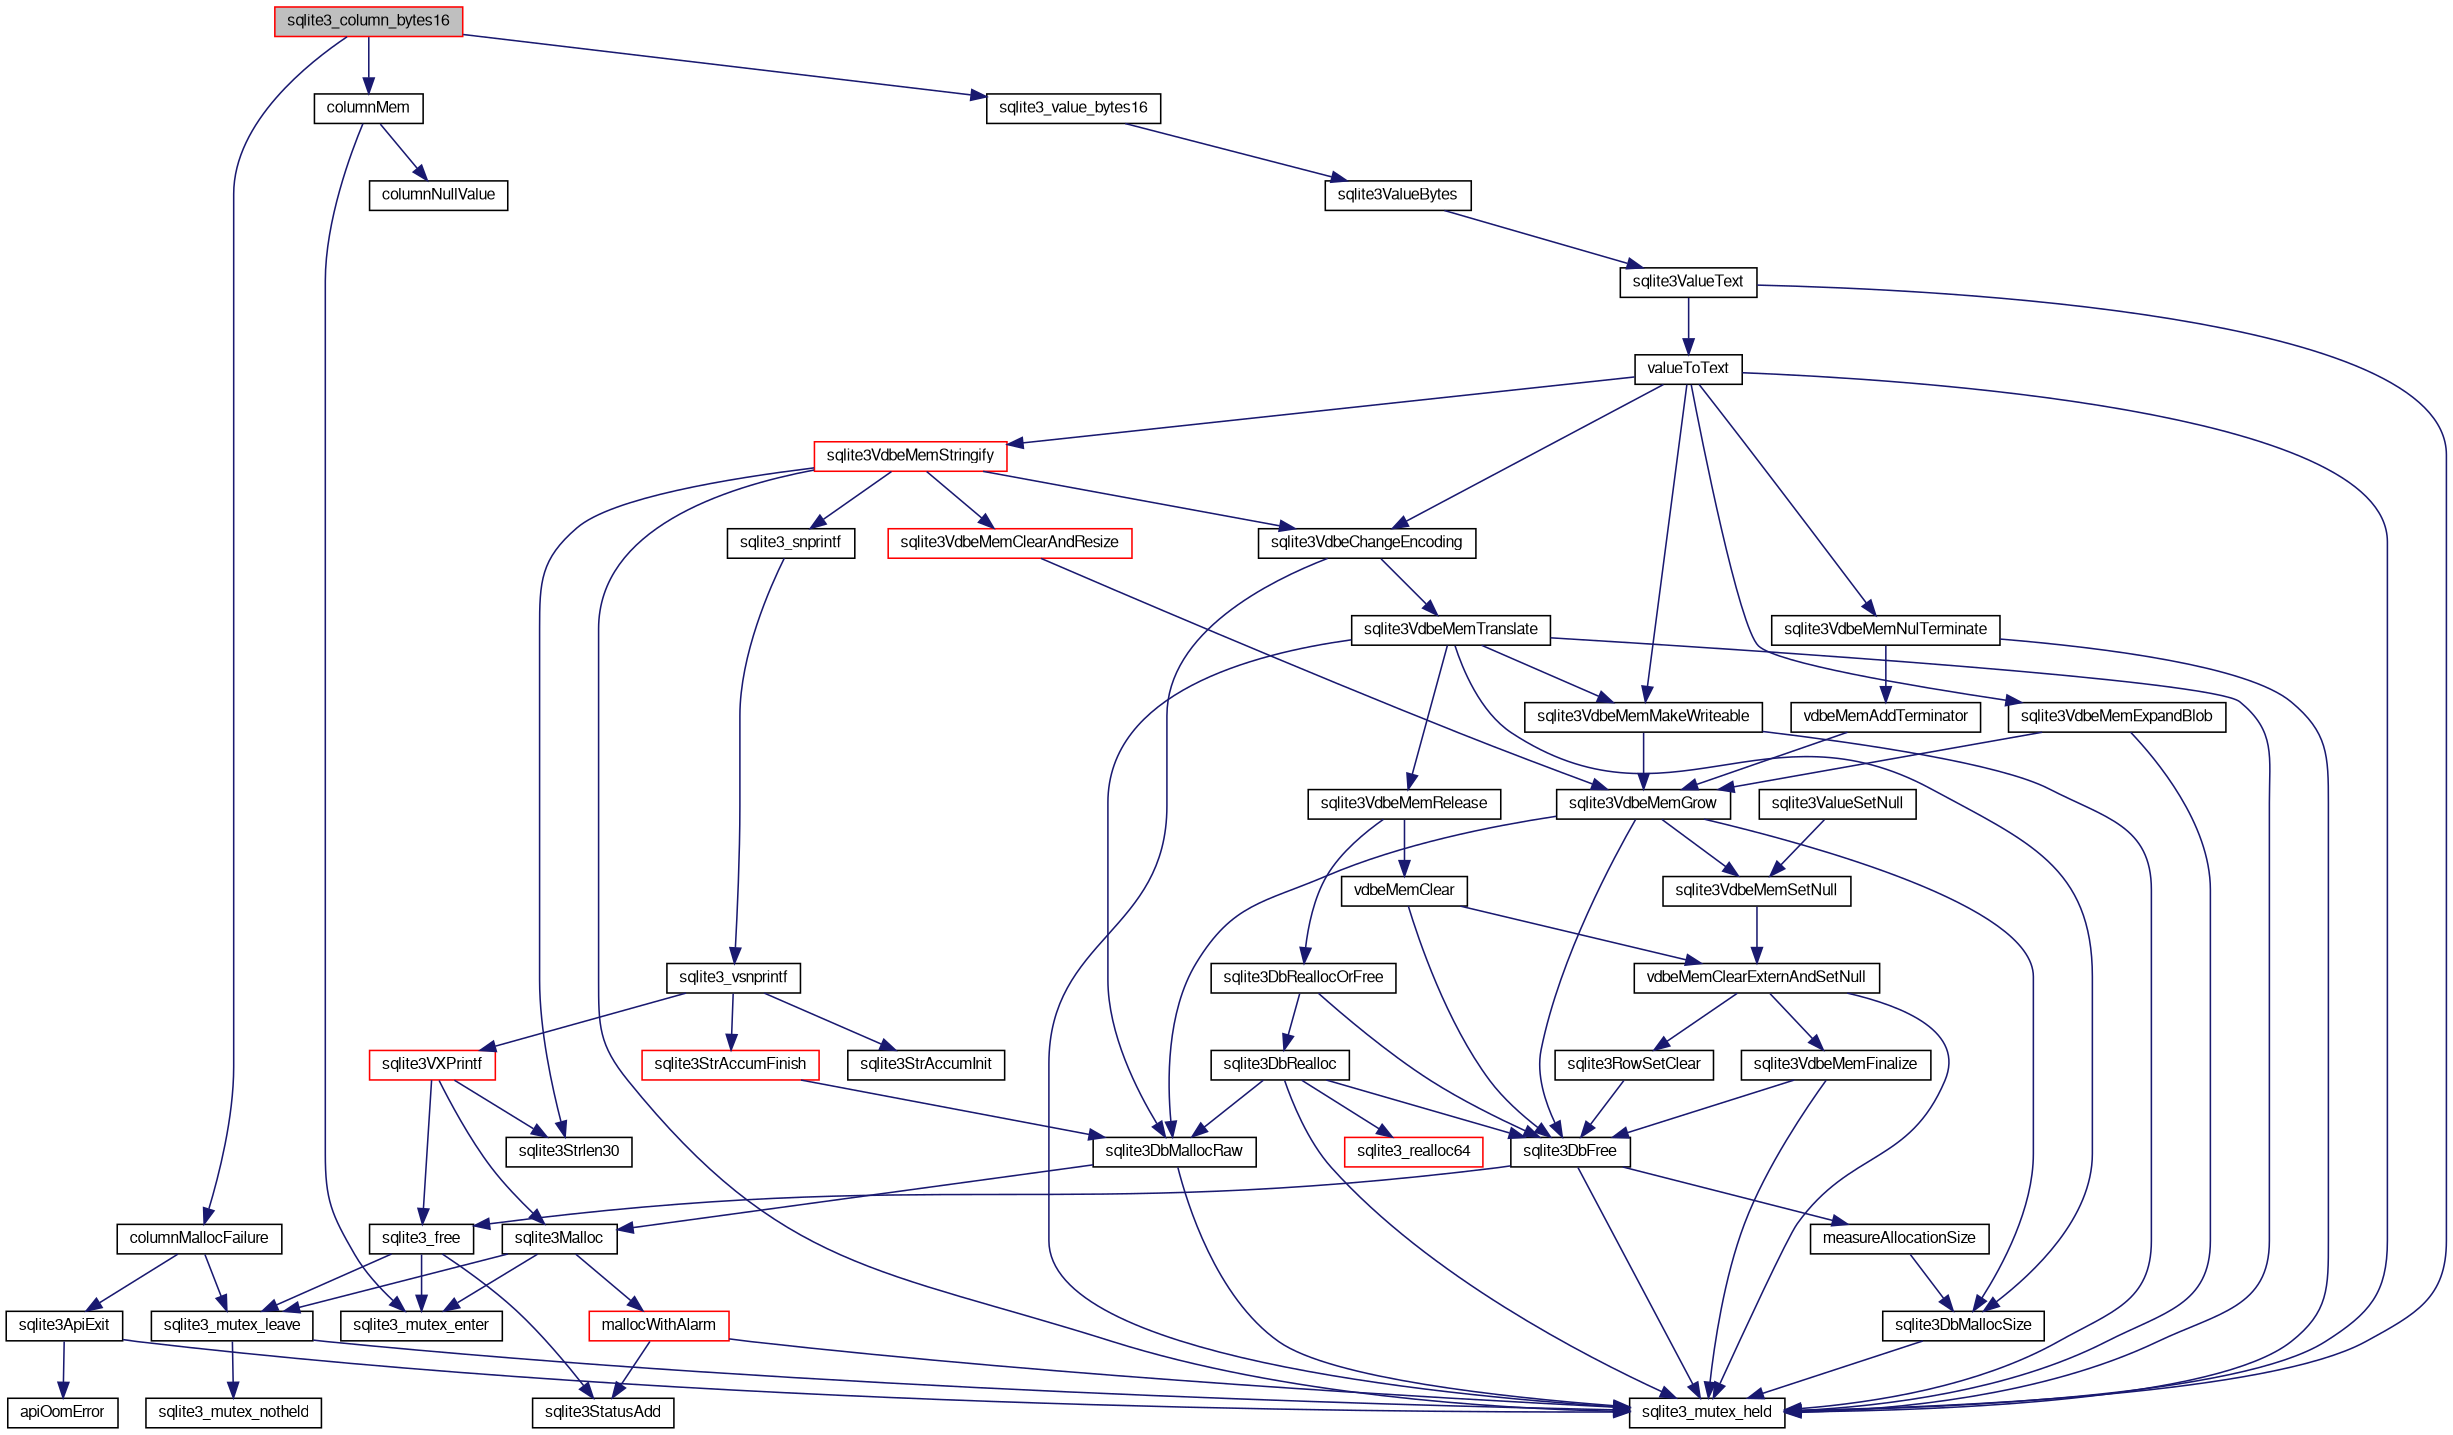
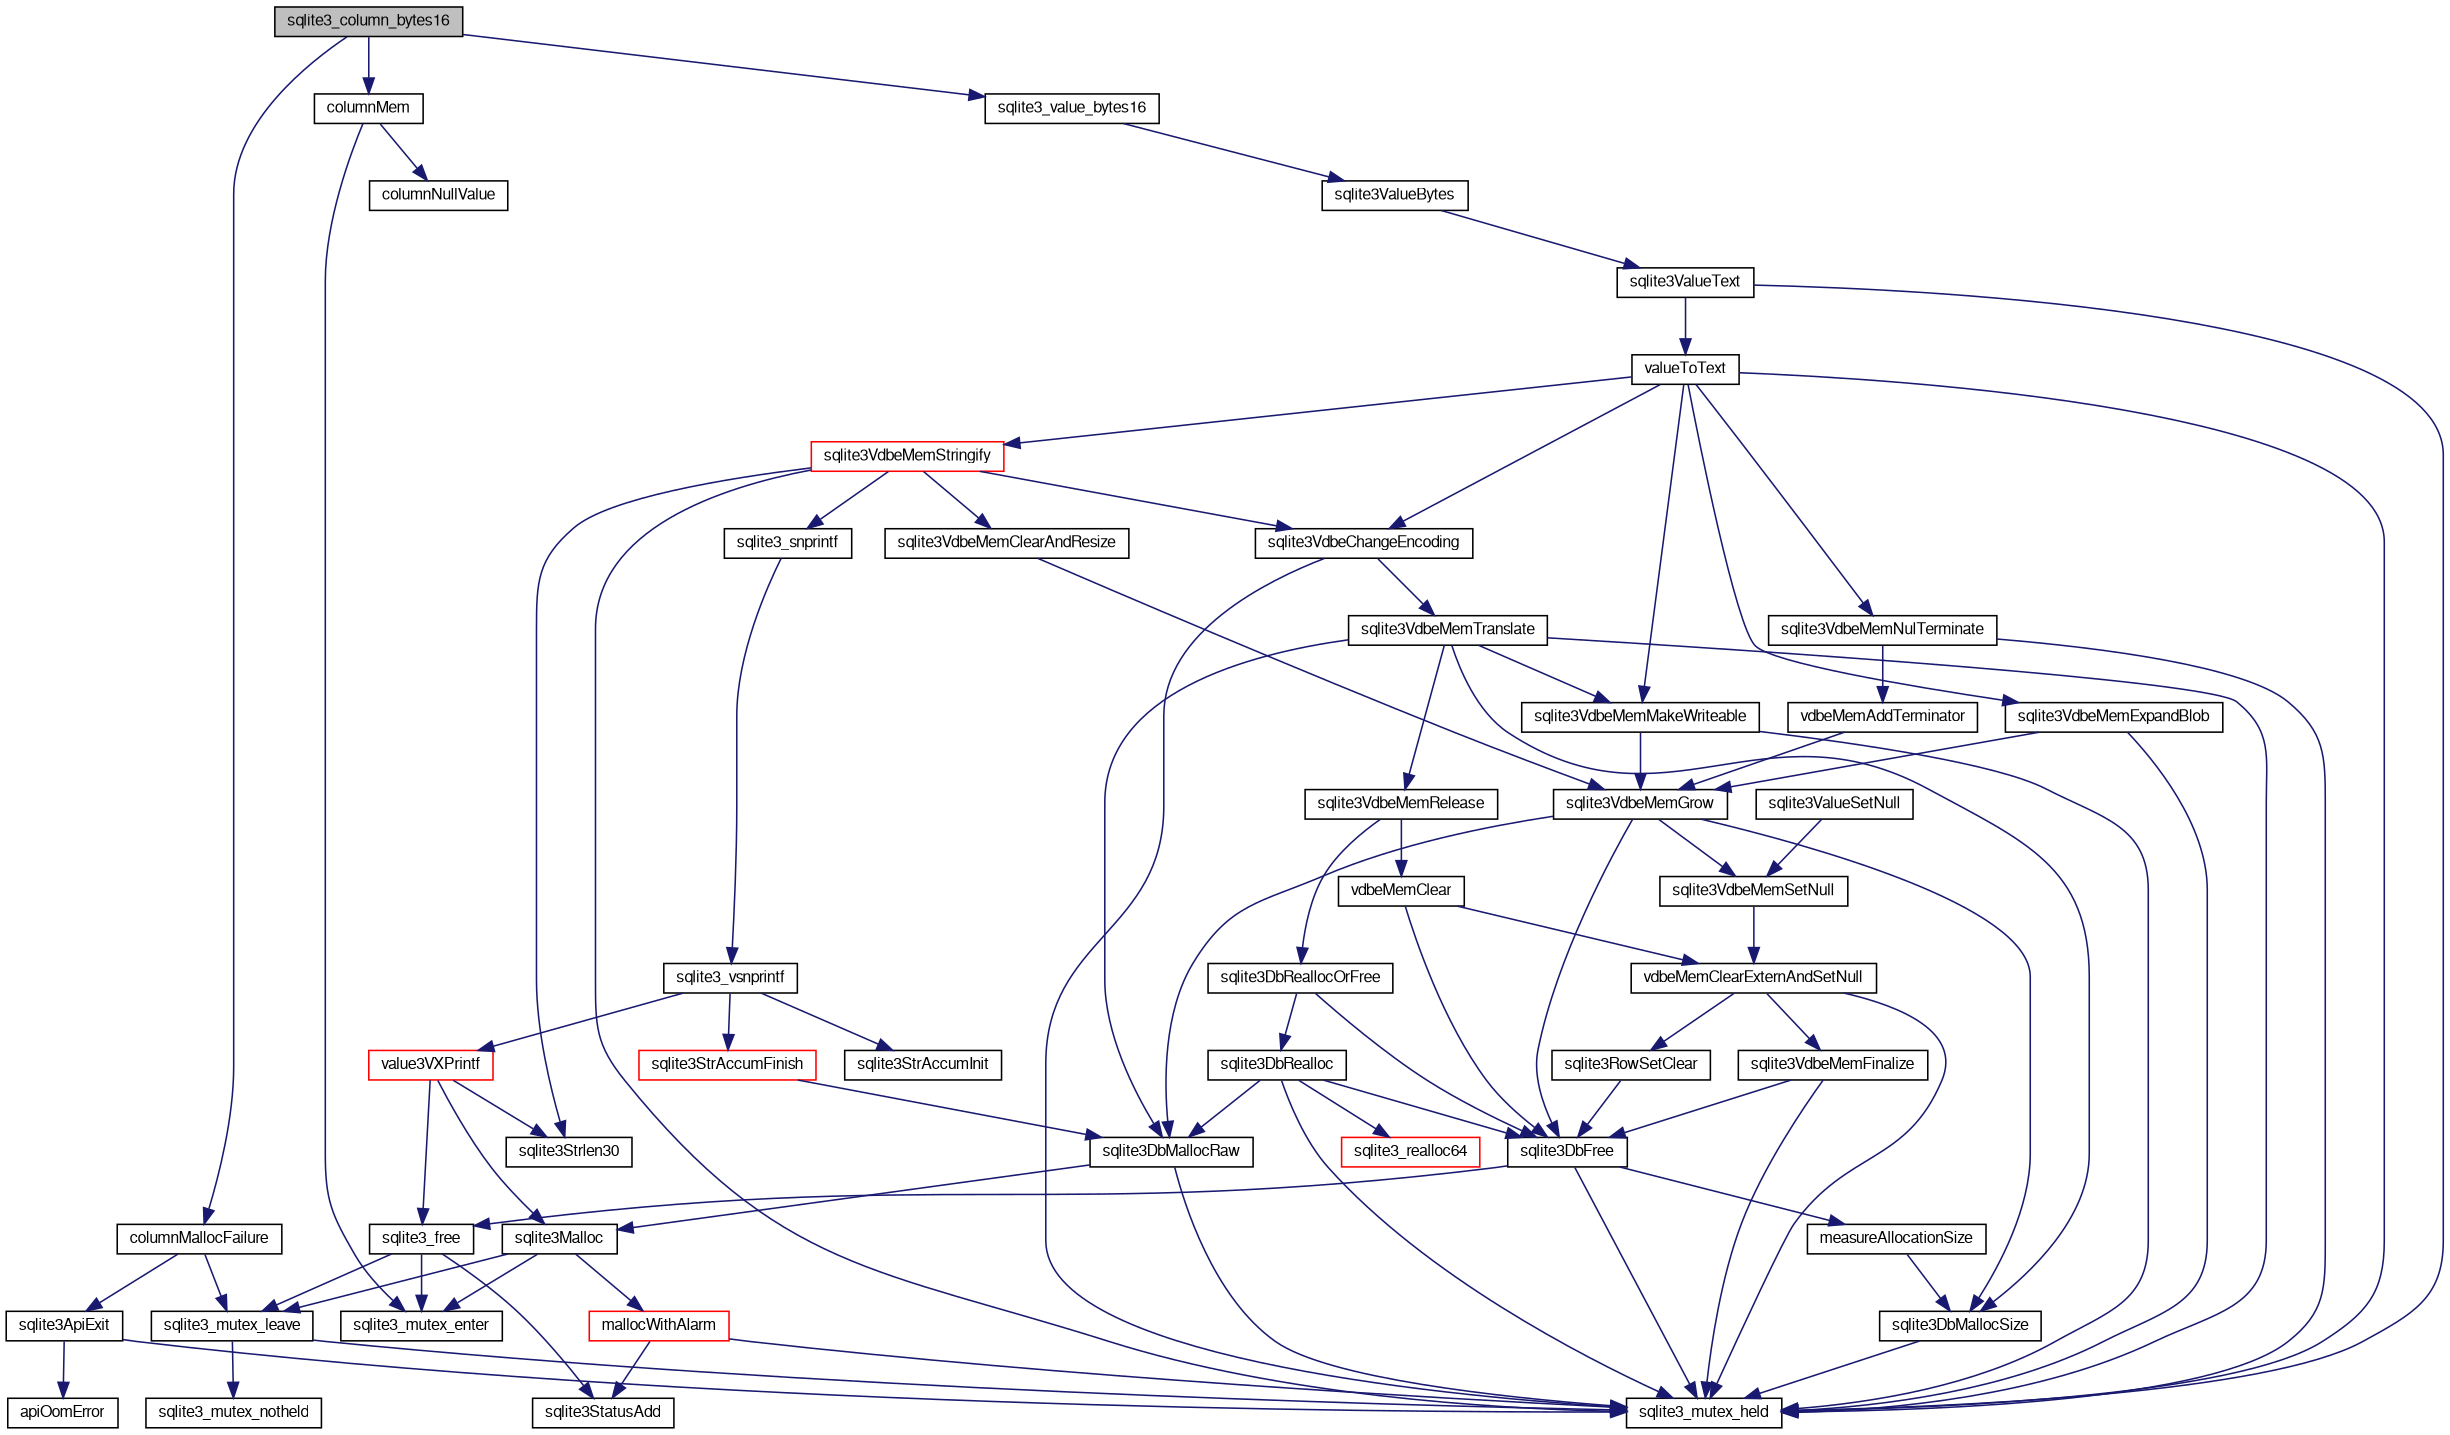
node "sqlite3_column_bytes16": color red -> black
node "sqlite3VdbeMemClearAndResize": color red -> black
node "sqlite3VXPrintf": label "sqlite3VXPrintf" -> "value3VXPrintf"
